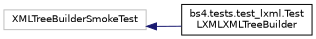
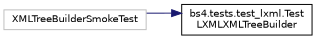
edge "bs4.tests.test_lxml.Test LXMLXMLTreeBuilder" -> "XMLTreeBuilderSmokeTest": reversed
